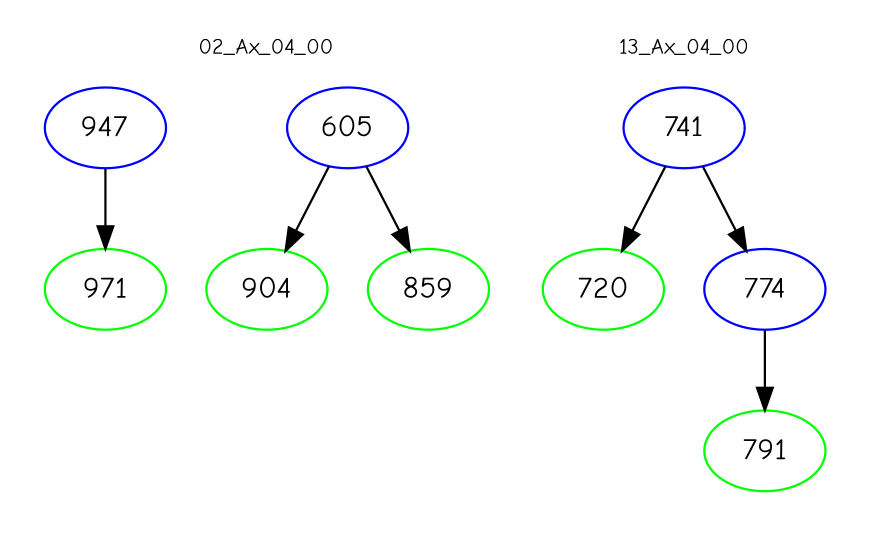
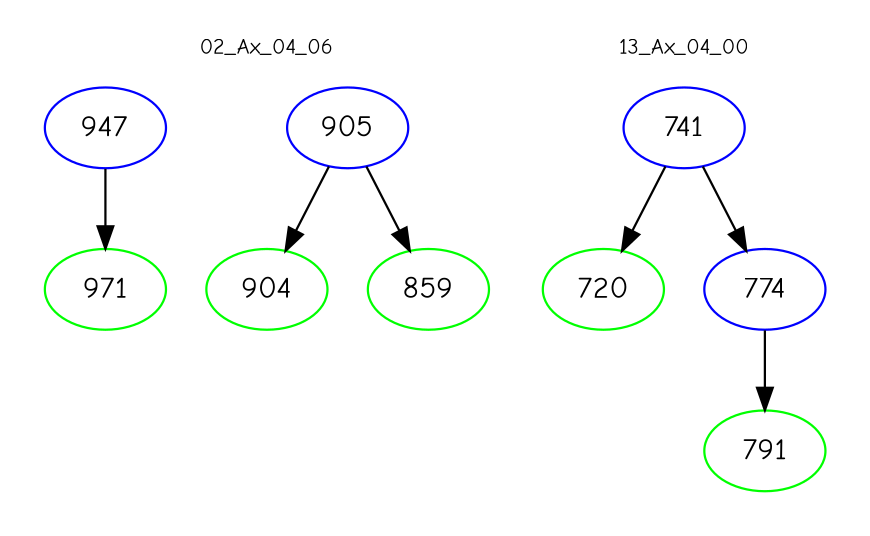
cluster "02_Ax_04_00": label "02_Ax_04_00" -> "02_Ax_04_06"
node "605": label "605" -> "905"
